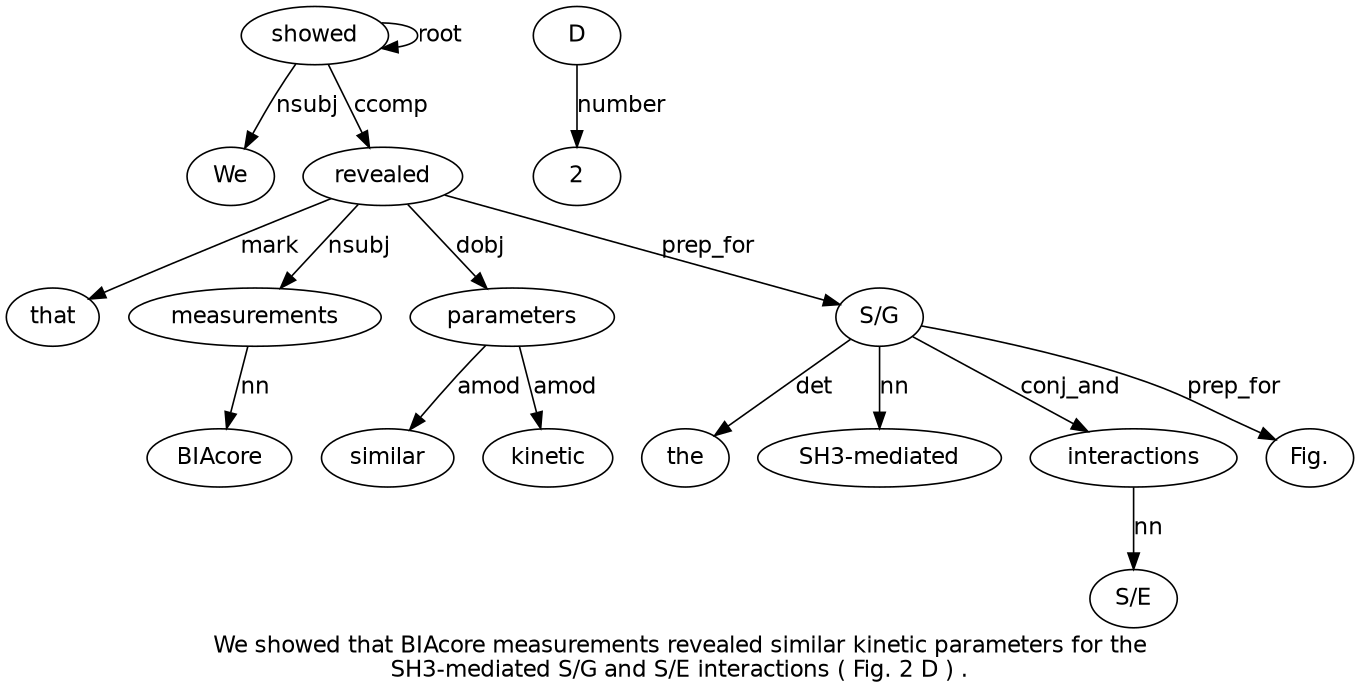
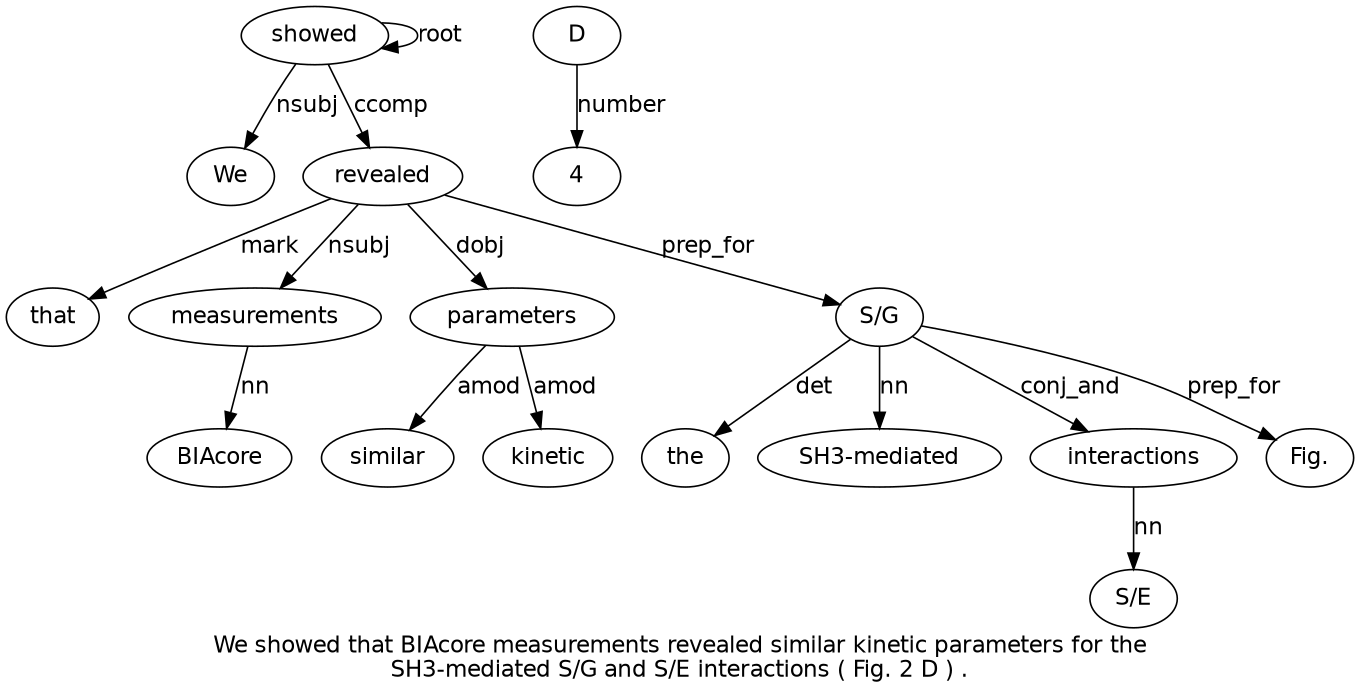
node "2": label "2" -> "4"
